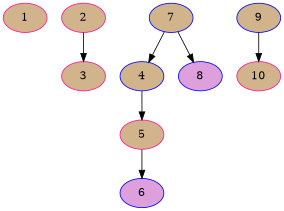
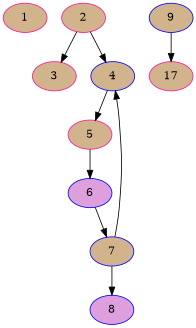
edge "2" -> "4": added
node "10": label "10" -> "17"
edge "6" -> "7": added
